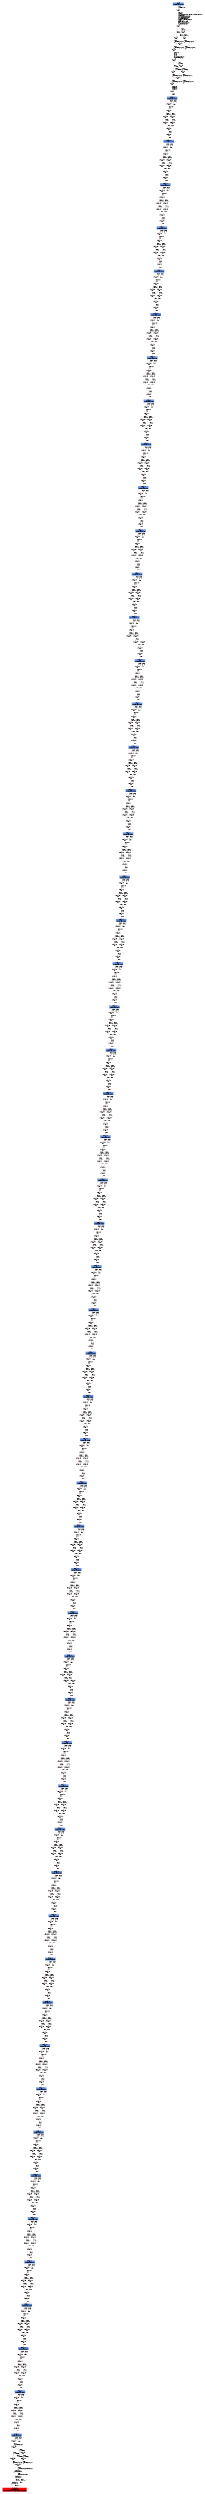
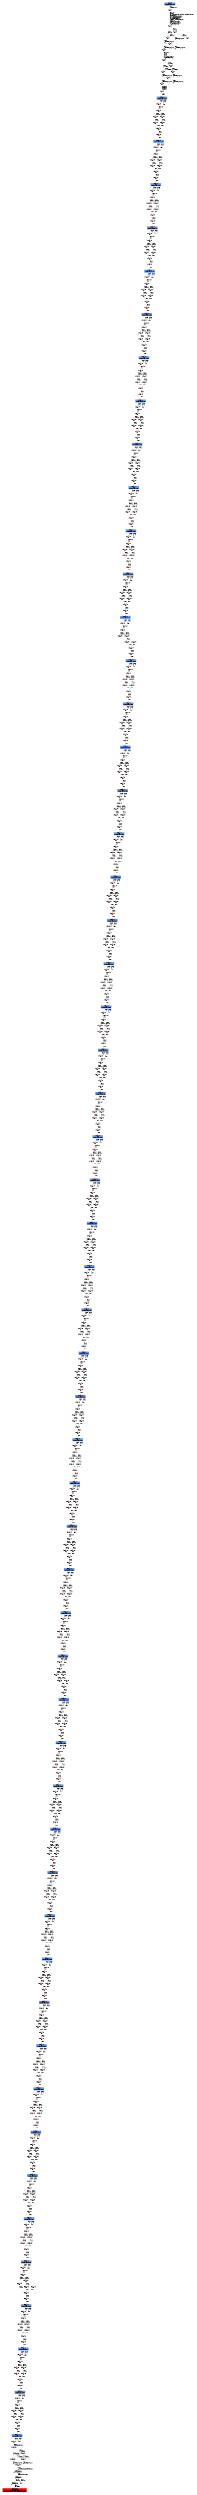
edge "49 @ N27 main" -> "53 @ N28 main": now "47 @ N25 main" -> "53 @ N28 main"
edge "45547 @ N50 main" -> "45548 @ N52 main": now "45547 @ N50 main" -> "45552 @ N49 main"
